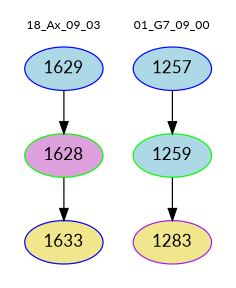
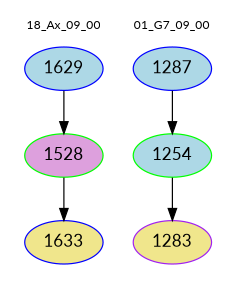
cluster "18_Ax_09_03": label "18_Ax_09_03" -> "18_Ax_09_00"
node "1257": label "1257" -> "1287"
node "1628": label "1628" -> "1528"
node "1259": label "1259" -> "1254"
